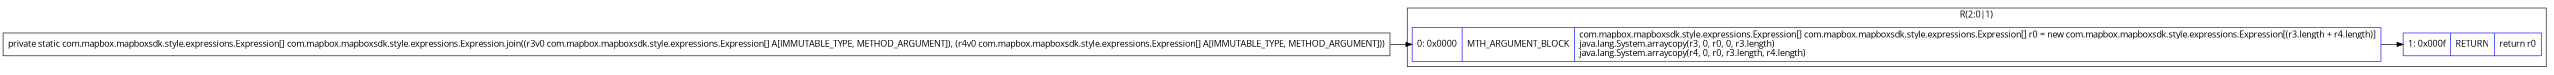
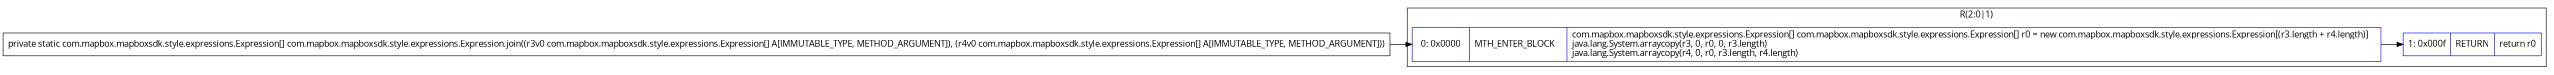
node "0: 0x0000": text "MTH_ARGUMENT_BLOCK" -> "MTH_ENTER_BLOCK"
